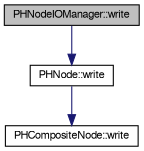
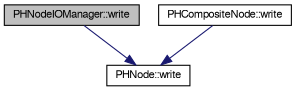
edge "PHNode::write" -> "PHCompositeNode::write": reversed
